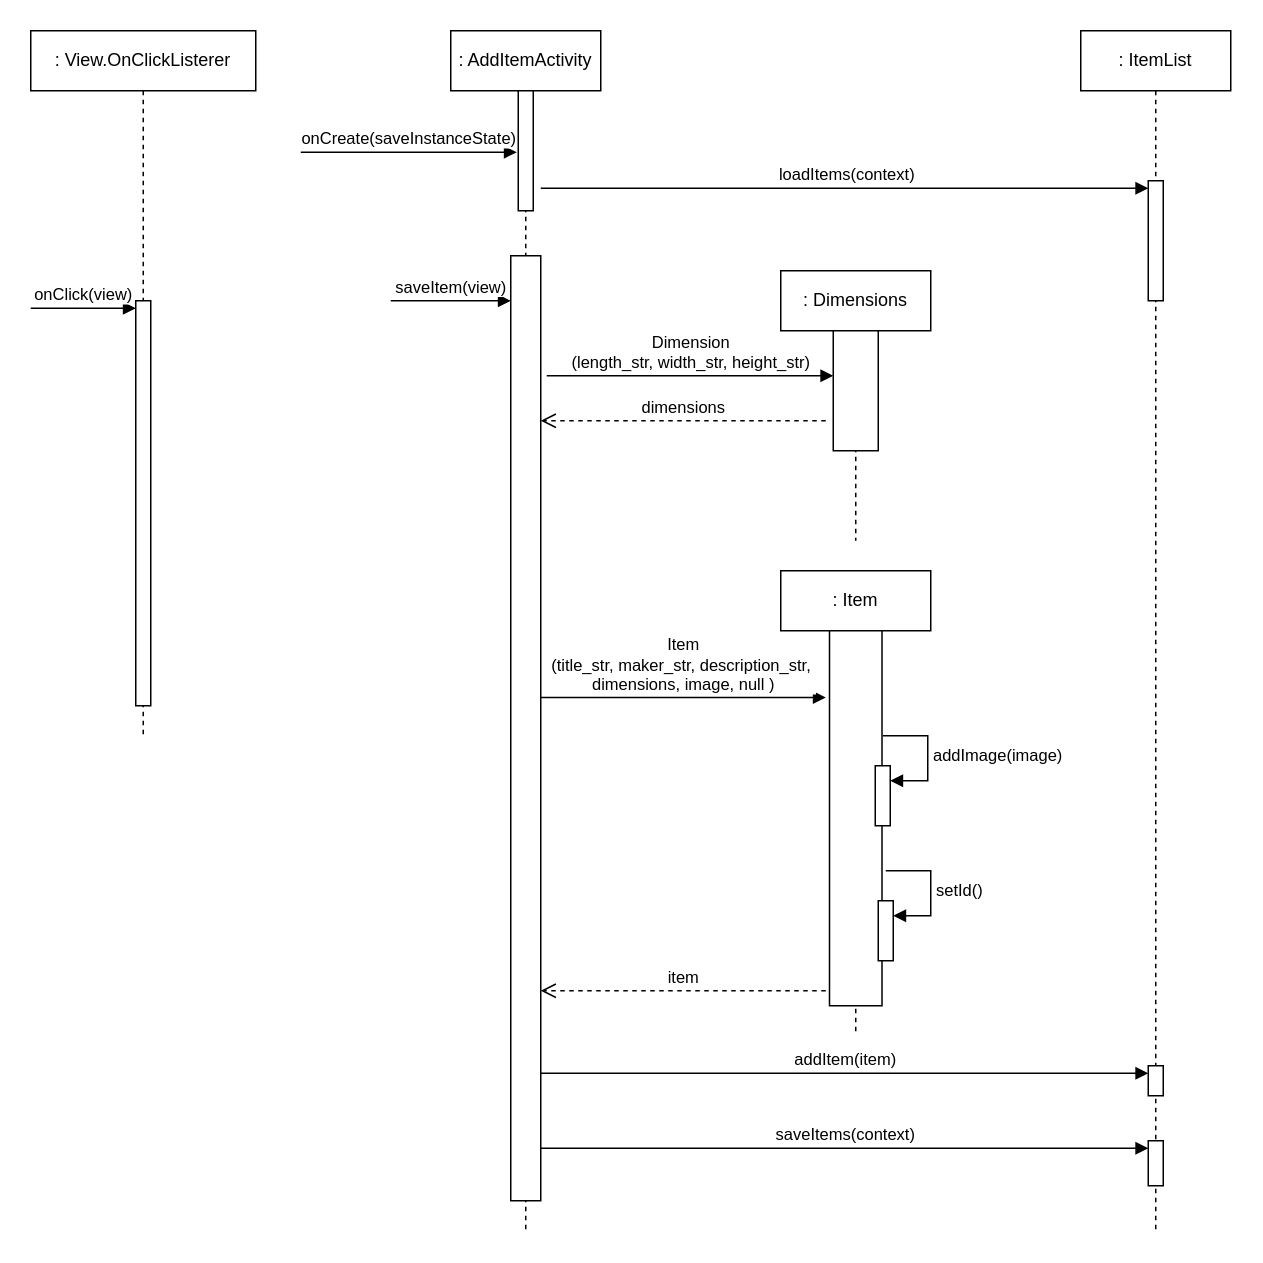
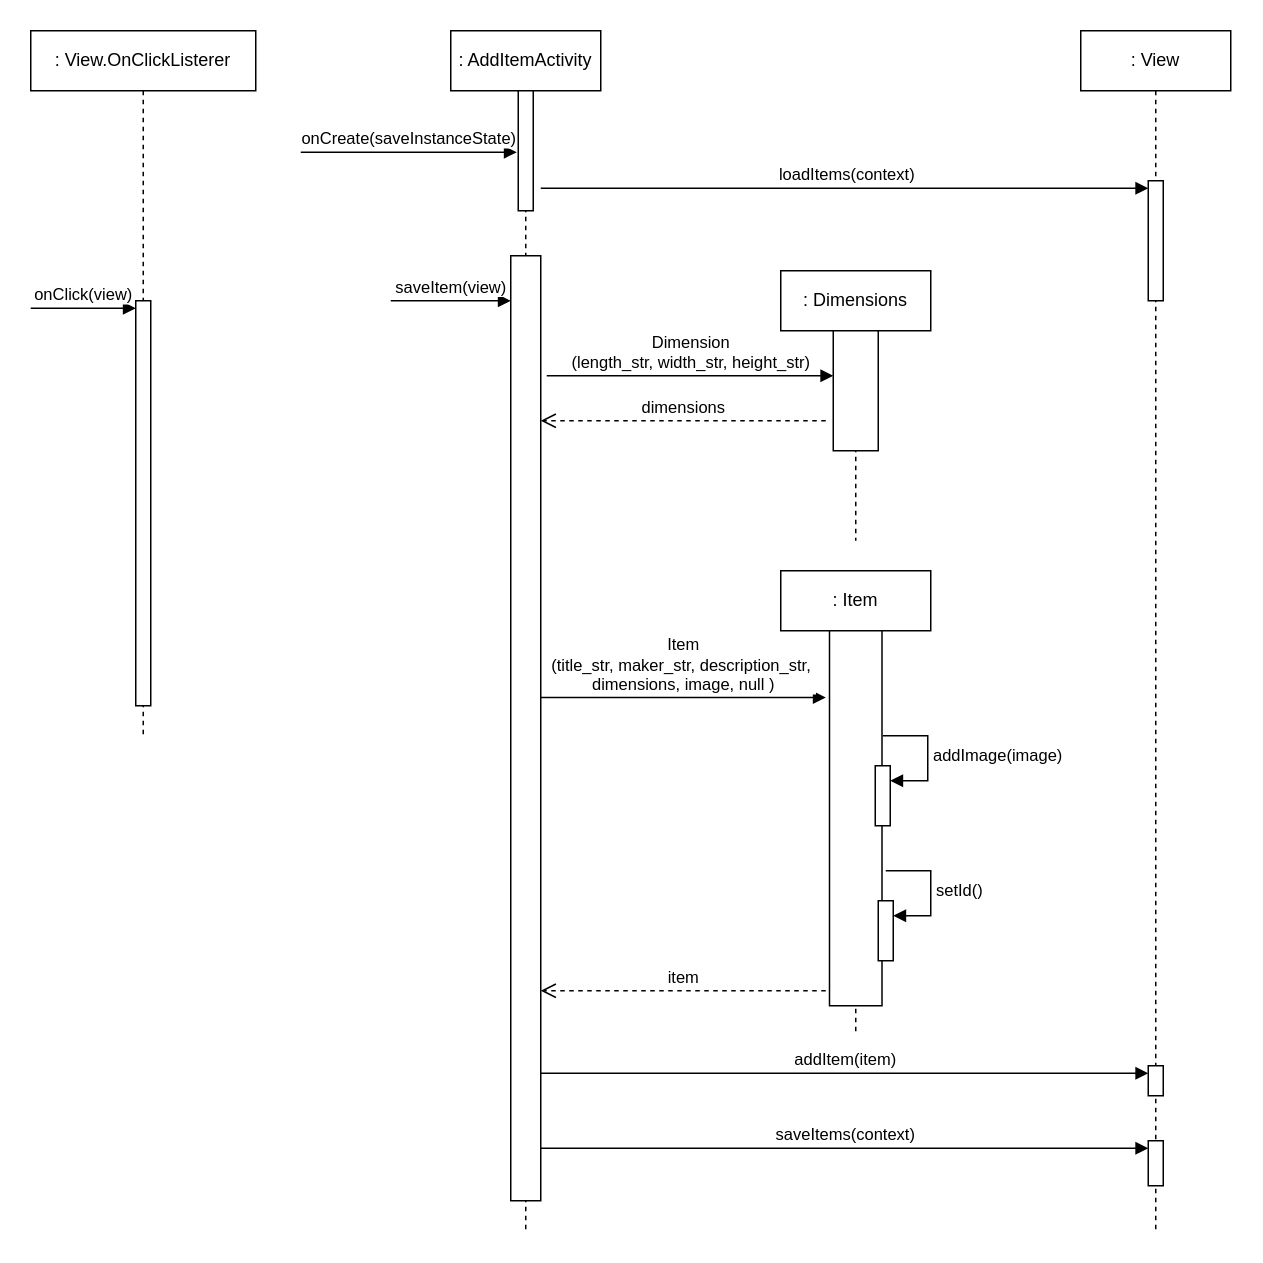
node ": ItemList": label ": ItemList" -> ": View"
